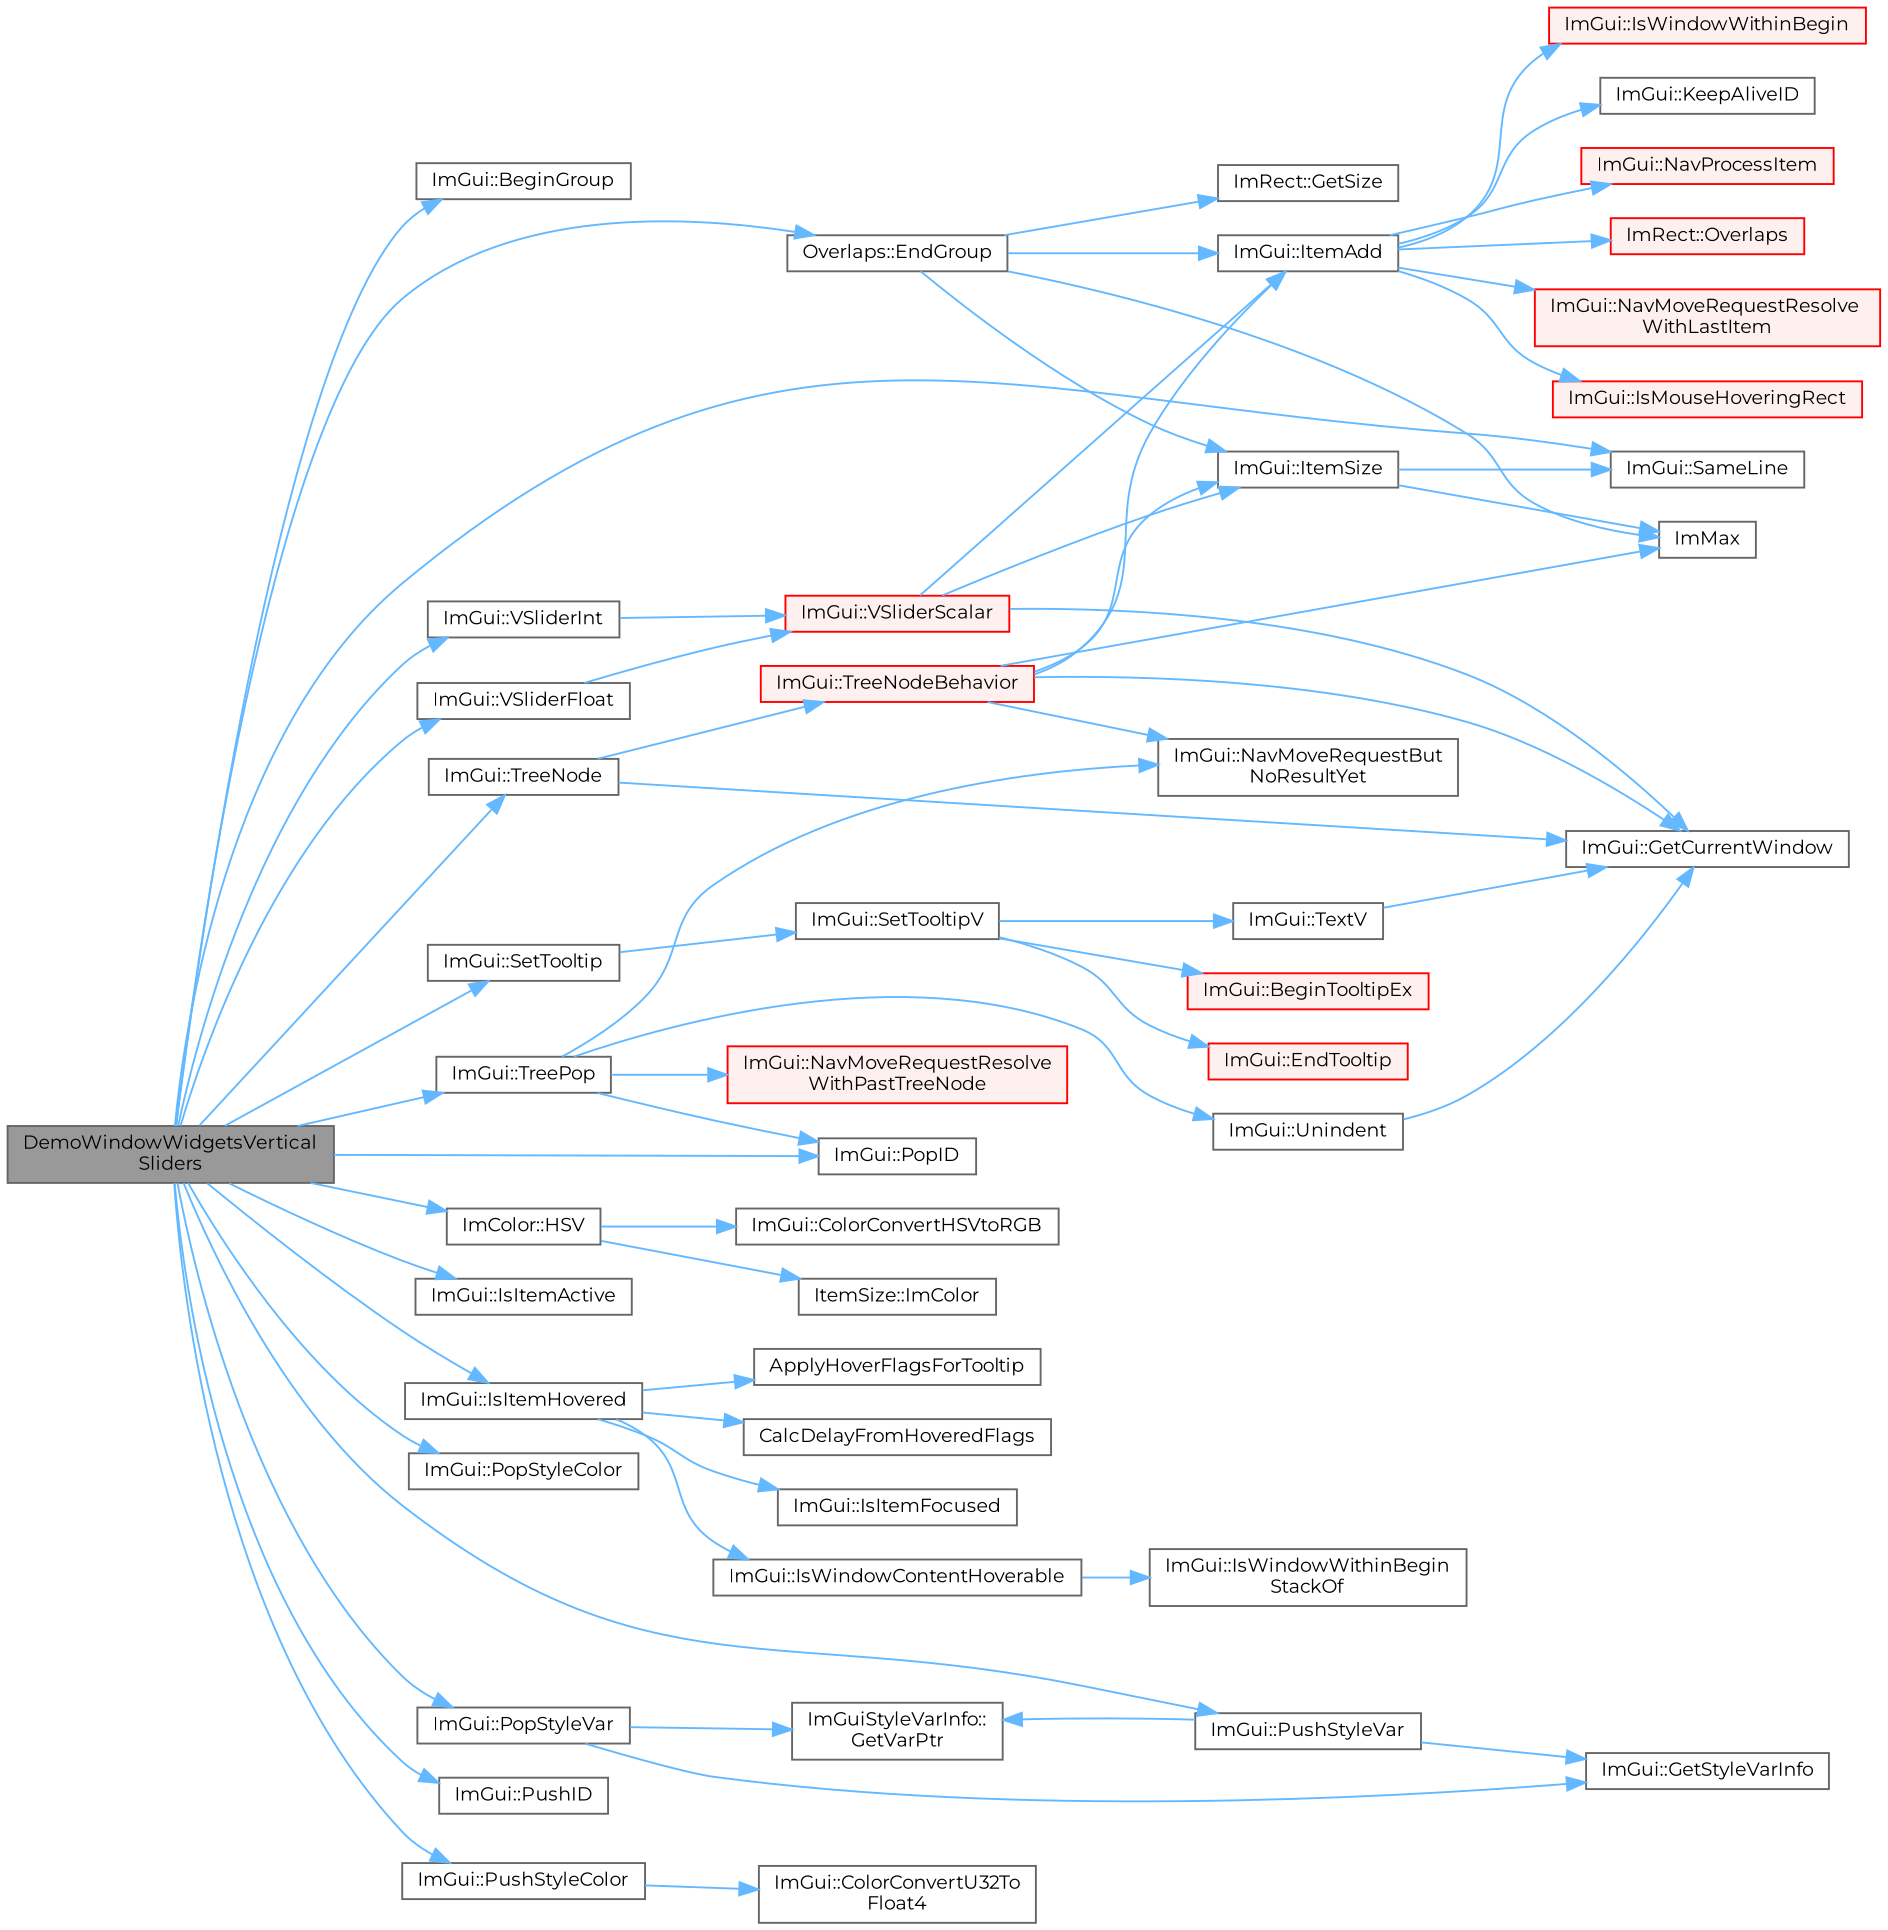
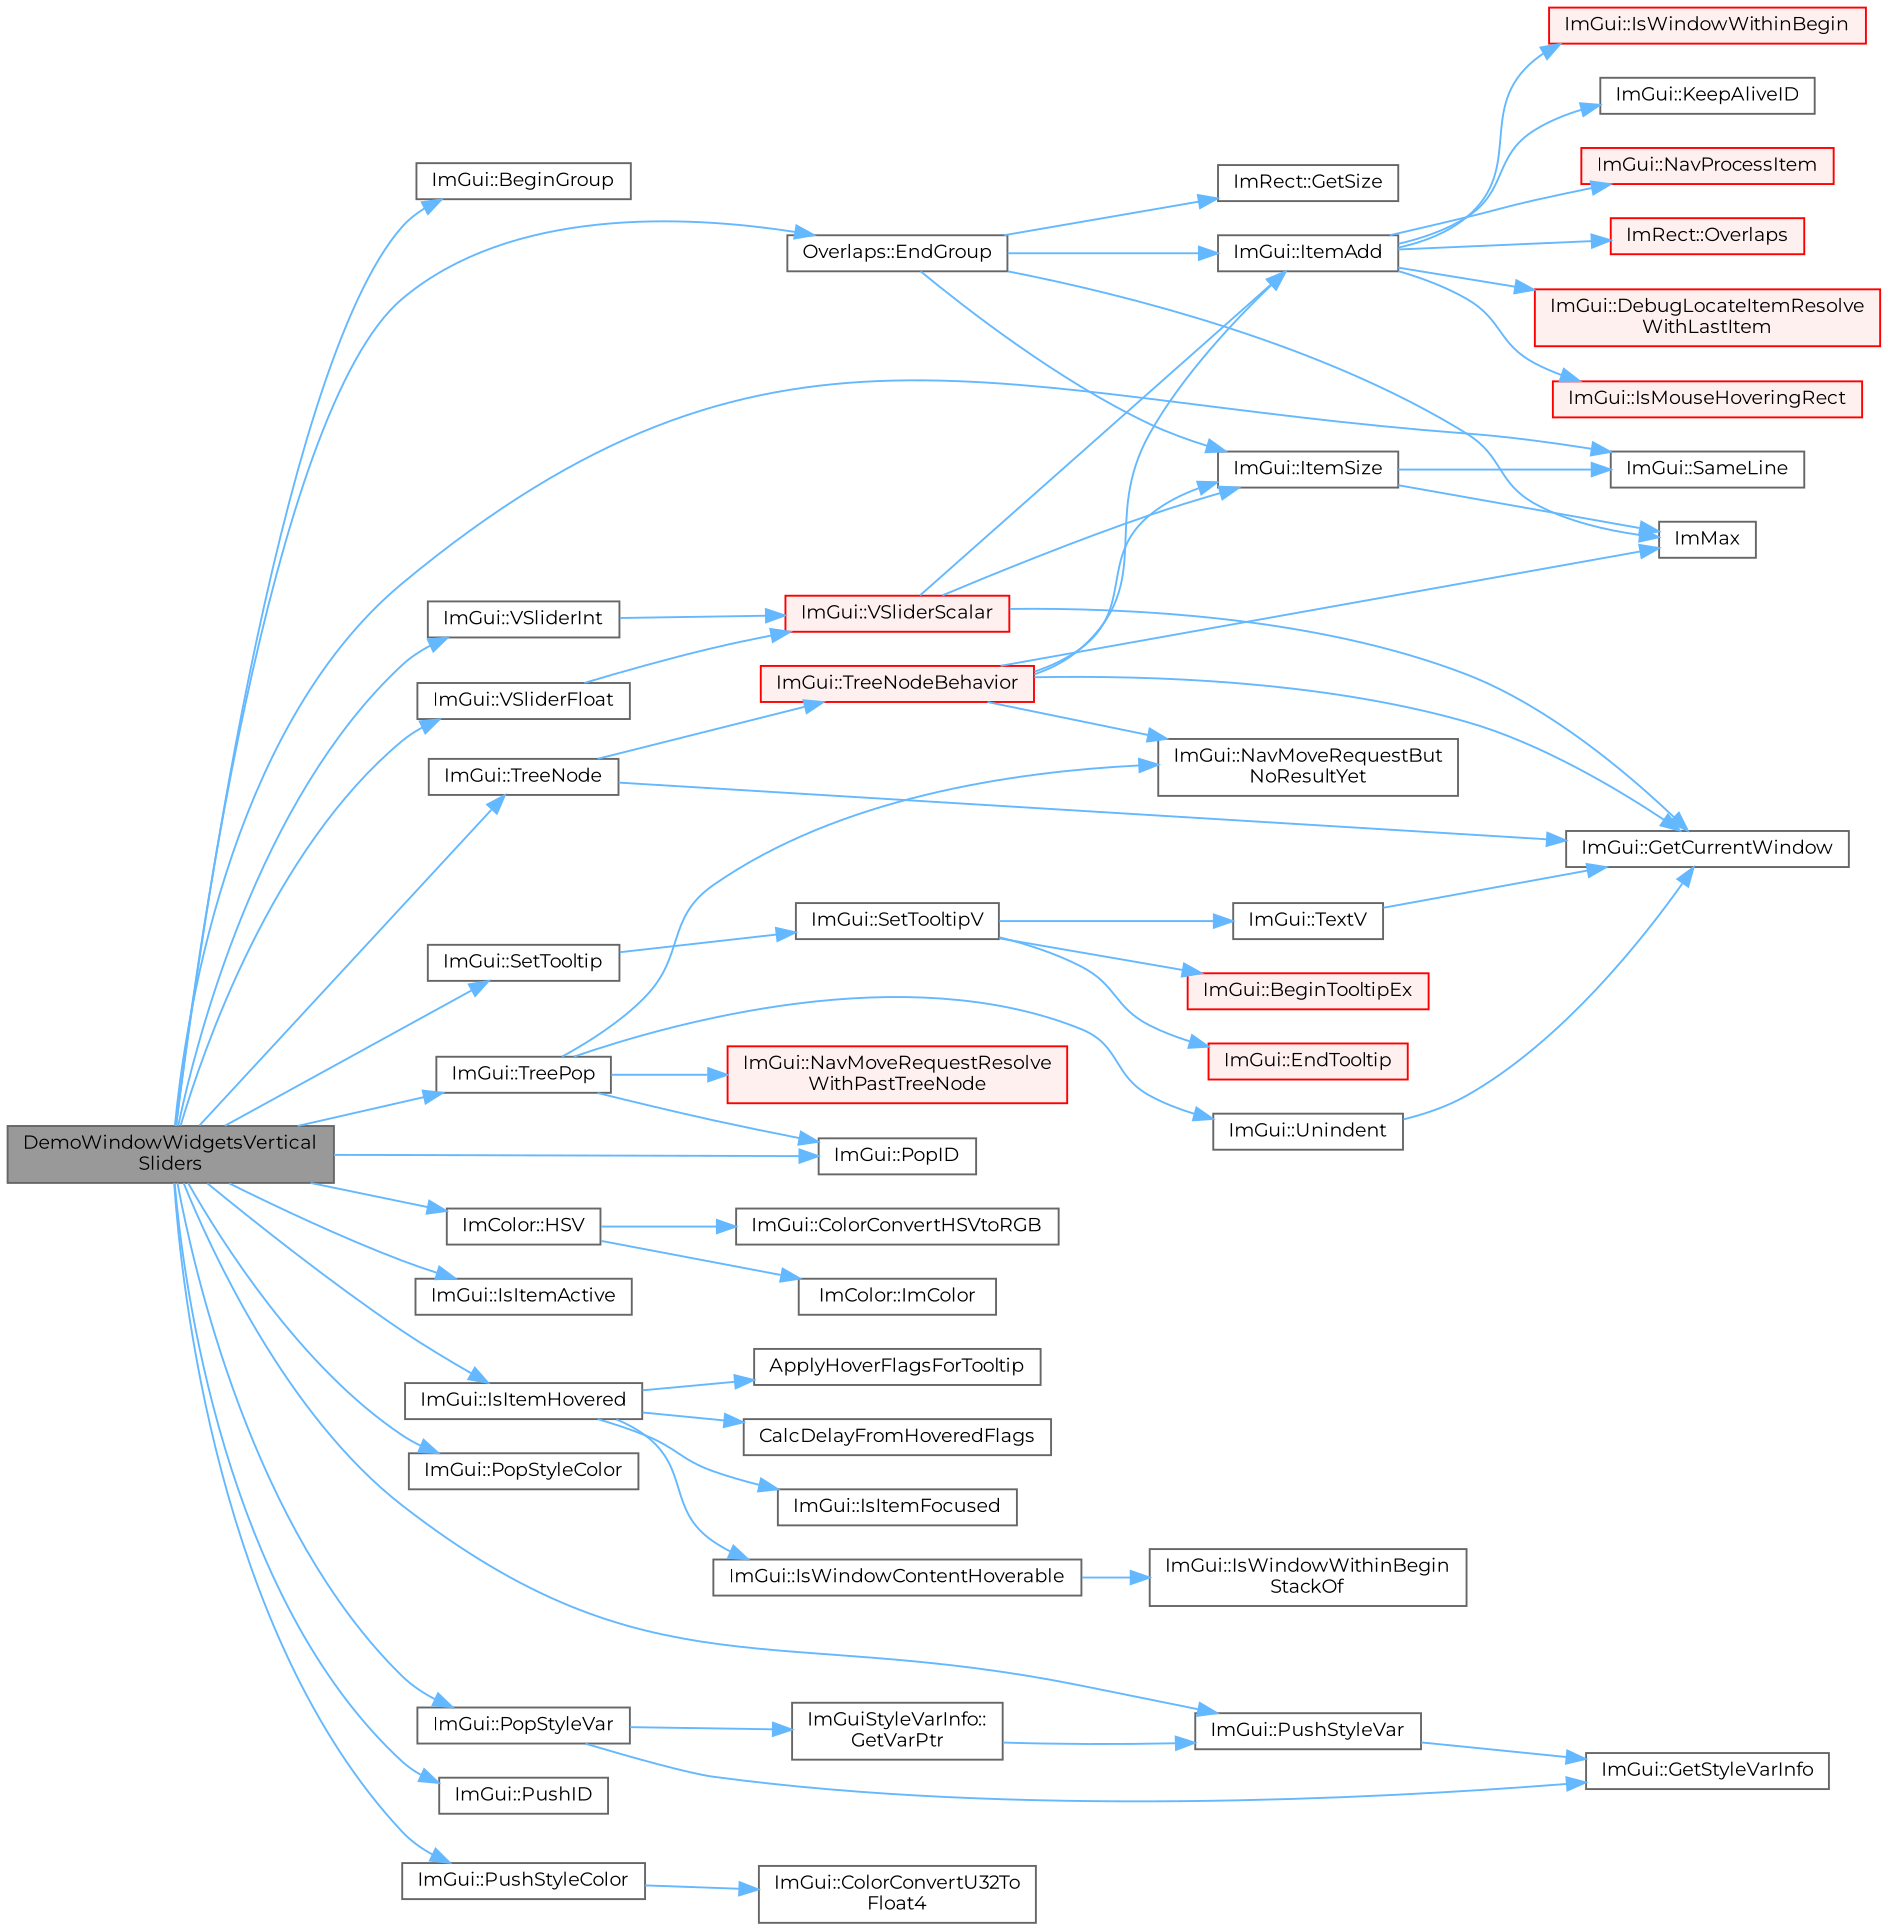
node "ImGui::NavMoveRequestResolve WithLastItem": label "ImGui::NavMoveRequestResolve WithLastItem" -> "ImGui::DebugLocateItemResolve WithLastItem"
node "ItemSize::ImColor": label "ItemSize::ImColor" -> "ImColor::ImColor"
edge "ImGui::PushStyleVar" -> "ImGuiStyleVarInfo:: GetVarPtr": reversed
